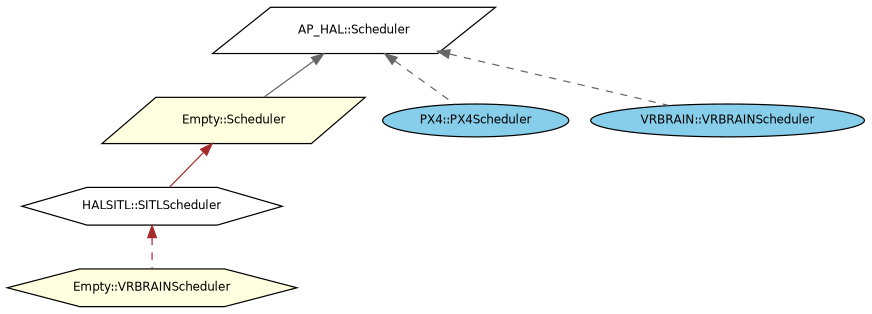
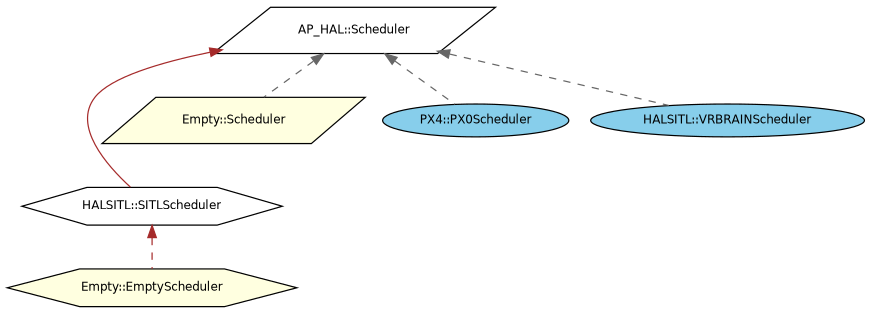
edge "Empty::Scheduler" -> "AP_HAL::Scheduler": style solid -> dashed
node "PX4::PX4Scheduler": label "PX4::PX4Scheduler" -> "PX4::PX0Scheduler"
node "VRBRAIN::VRBRAINScheduler": label "VRBRAIN::VRBRAINScheduler" -> "HALSITL::VRBRAINScheduler"
edge "HALSITL::SITLScheduler" -> "Empty::Scheduler": now "HALSITL::SITLScheduler" -> "AP_HAL::Scheduler"
node "Empty::VRBRAINScheduler": label "Empty::VRBRAINScheduler" -> "Empty::EmptyScheduler"
